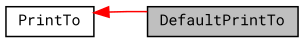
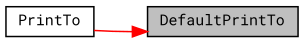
edge "DefaultPrintTo" -> "PrintTo": reversed
